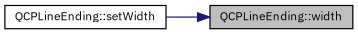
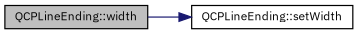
edge "QCPLineEnding::setWidth" -> "QCPLineEnding::width": reversed
